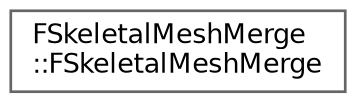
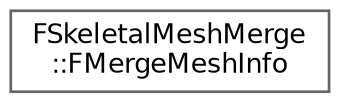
node "FSkeletalMeshMerge ::FSkeletalMeshMerge": label "FSkeletalMeshMerge ::FSkeletalMeshMerge" -> "FSkeletalMeshMerge ::FMergeMeshInfo"
